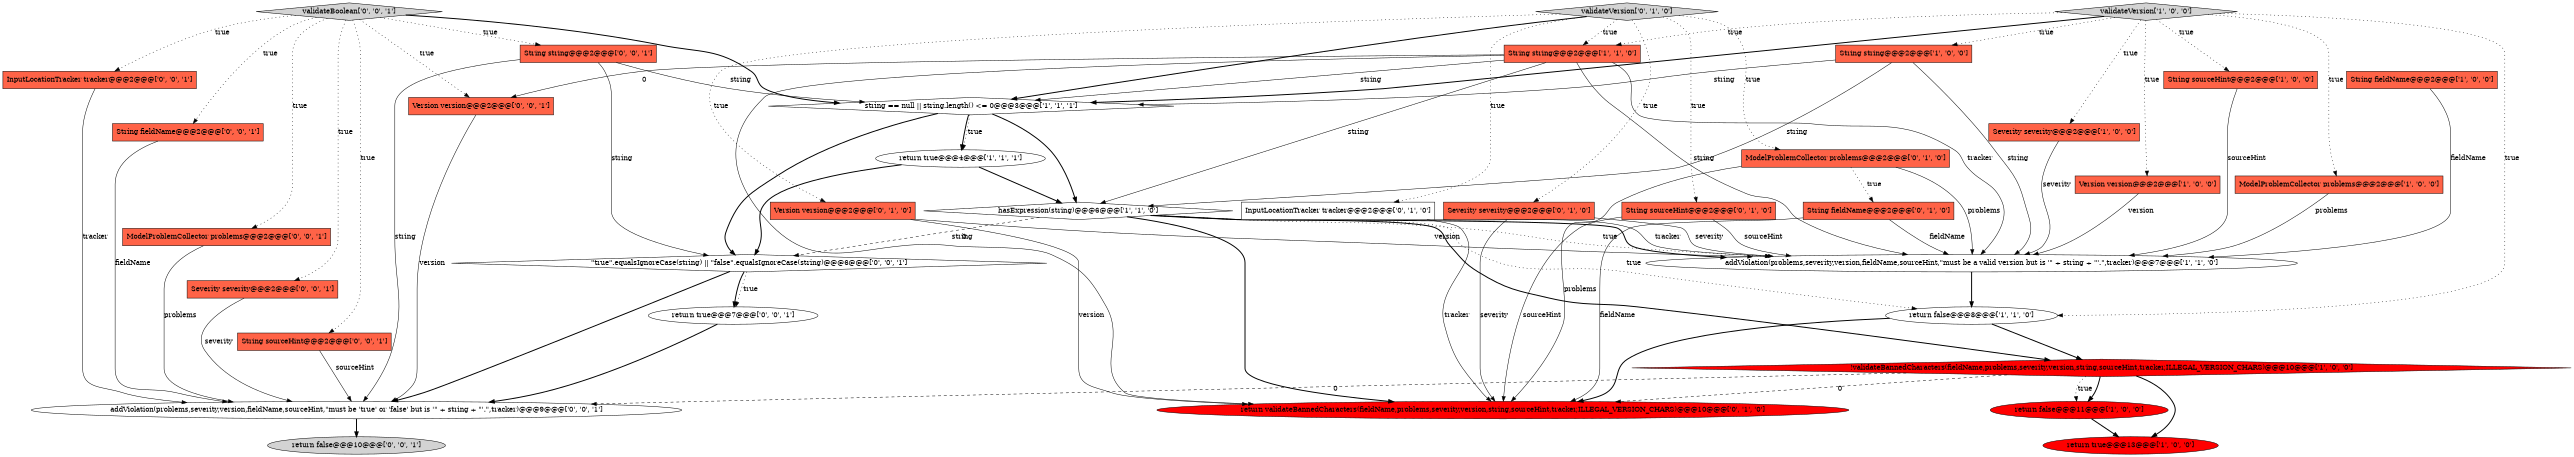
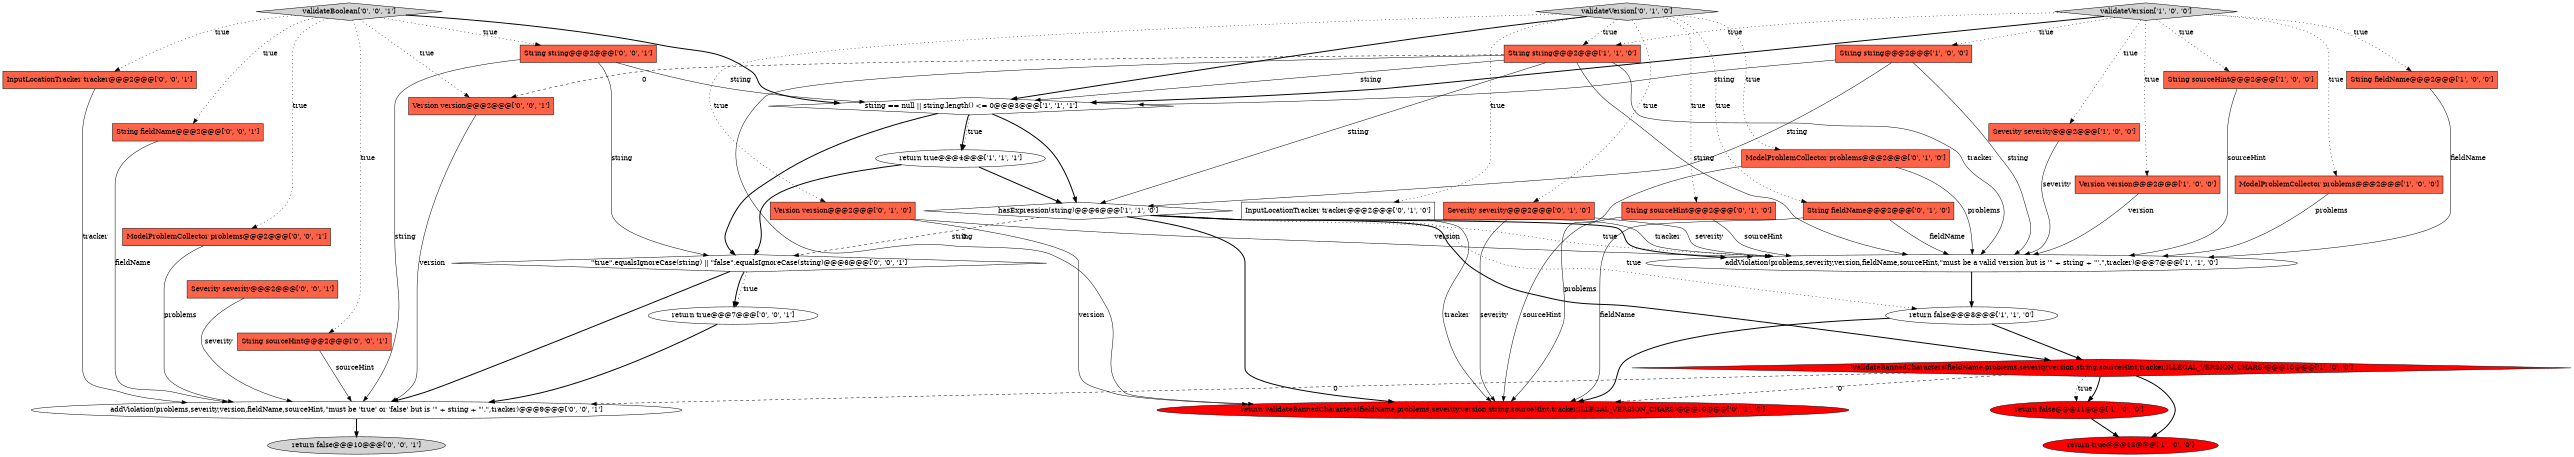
edge "String string@@@2@@@['1', '1', '0']" -> "Version version@@@2@@@['0', '0', '1']": style solid -> dashed
edge "validateBoolean['0', '0', '1']" -> "Severity severity@@@2@@@['0', '0', '1']": removed, label "true"
edge "ModelProblemCollector problems@@@2@@@['0', '1', '0']" -> "String fieldName@@@2@@@['0', '1', '0']": now "validateVersion['0', '1', '0']" -> "String fieldName@@@2@@@['0', '1', '0']"
edge "validateVersion['1', '0', '0']" -> "return false@@@8@@@['1', '1', '0']": now "validateVersion['1', '0', '0']" -> "String fieldName@@@2@@@['1', '0', '0']"
